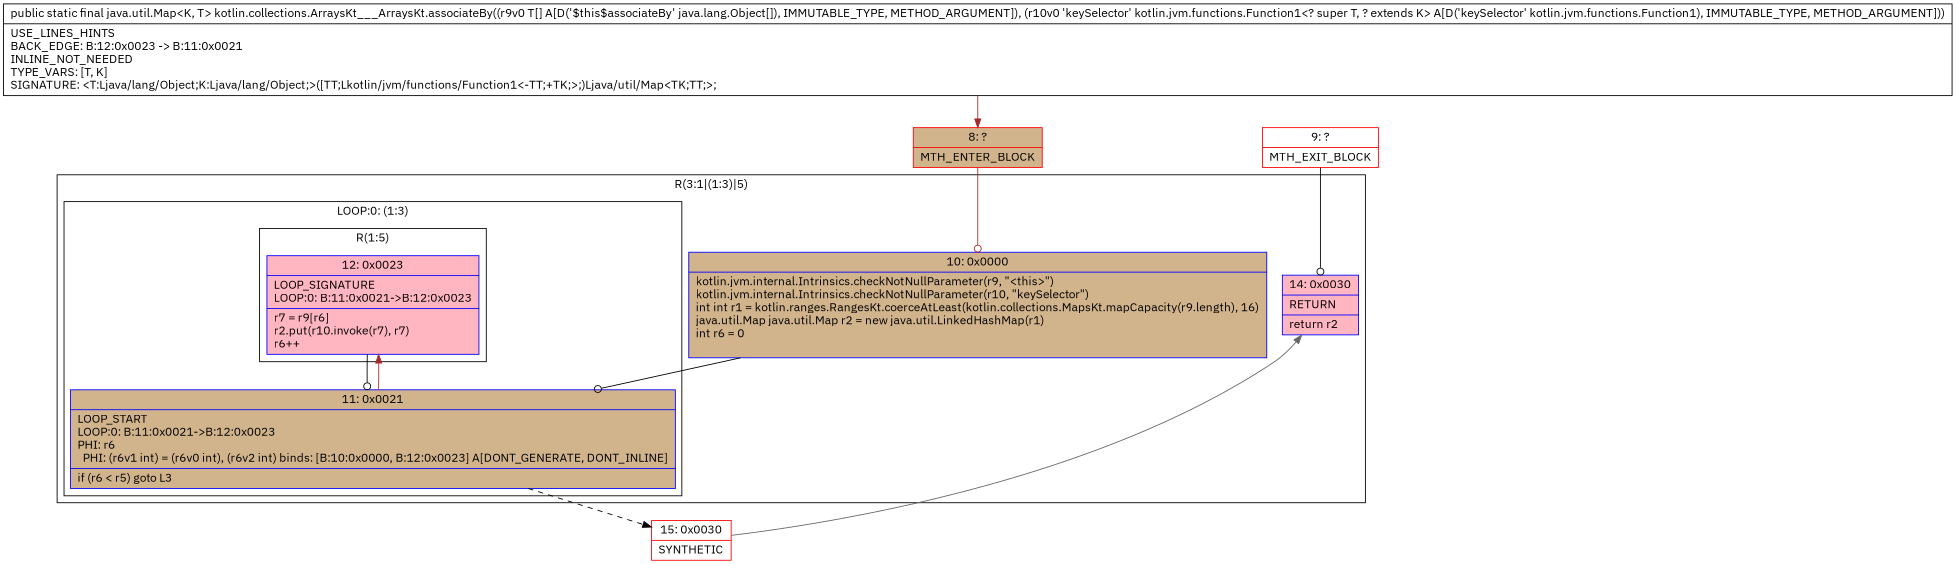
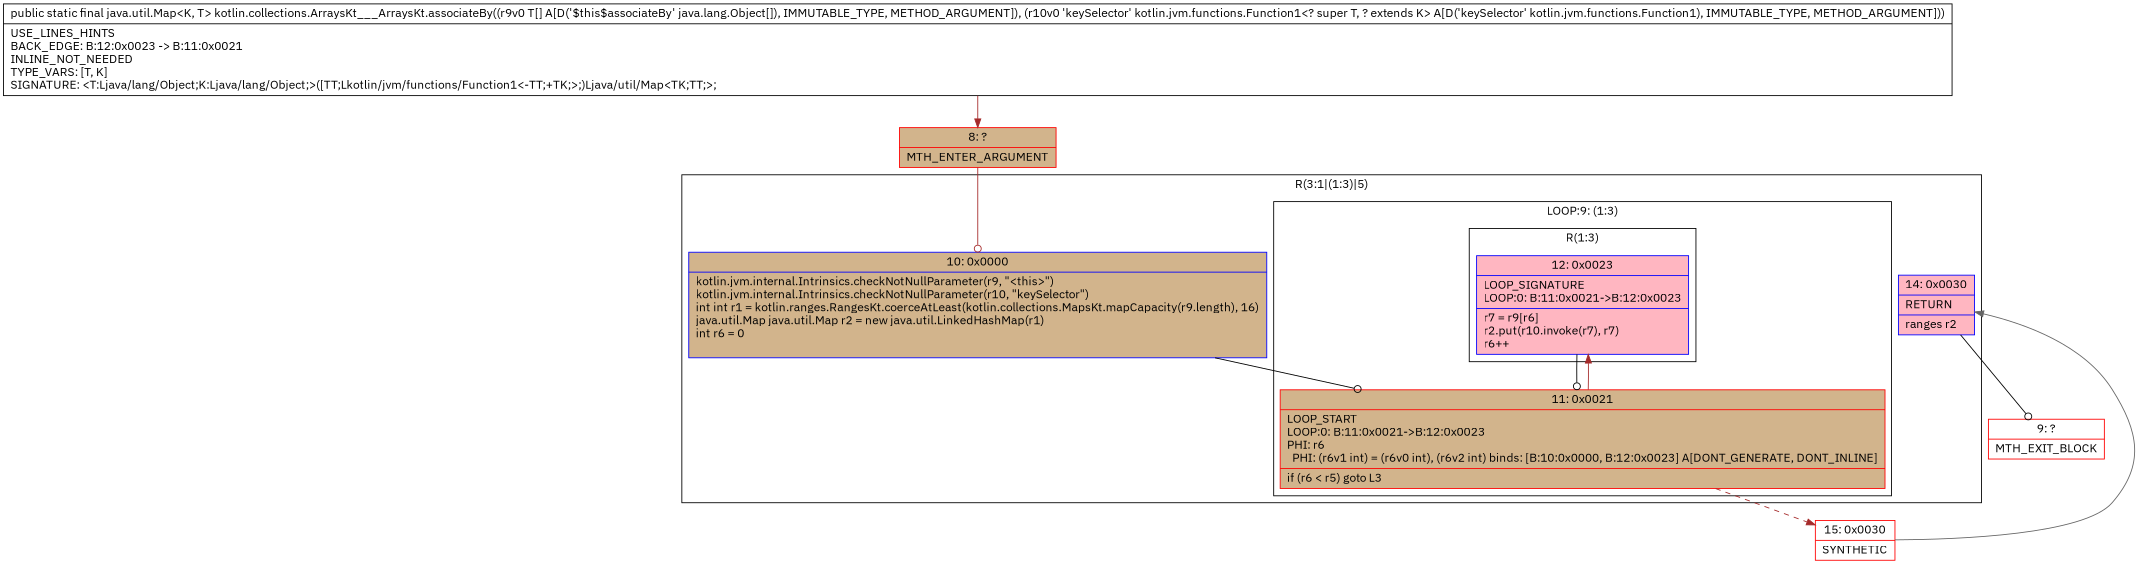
node "8: ?": text "MTH_ENTER_BLOCK" -> "MTH_ENTER_ARGUMENT"
cluster "LOOP:0: (1:3)": label "LOOP:0: (1:3)" -> "LOOP:9: (1:3)"
edge "9: ?" -> "14: 0x0030": reversed
cluster "R(1:5)": label "R(1:5)" -> "R(1:3)"
node "14: 0x0030": text "return r2" -> "ranges r2"
node "11: 0x0021": color blue -> red
edge "11: 0x0021" -> "15: 0x0030": color black -> brown
